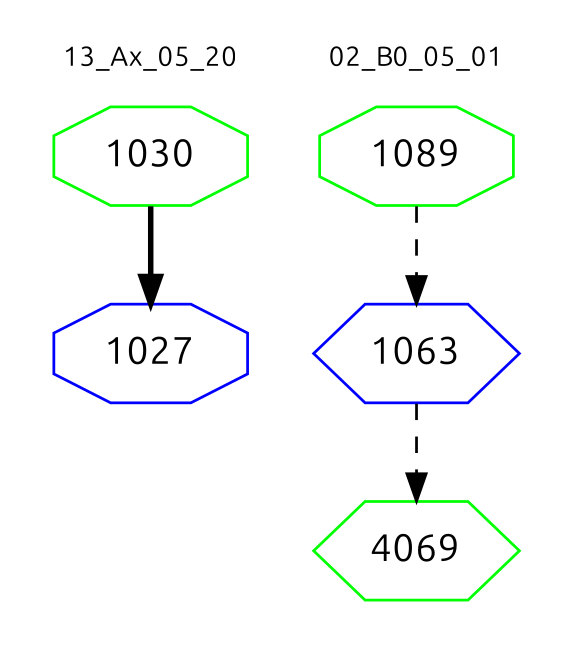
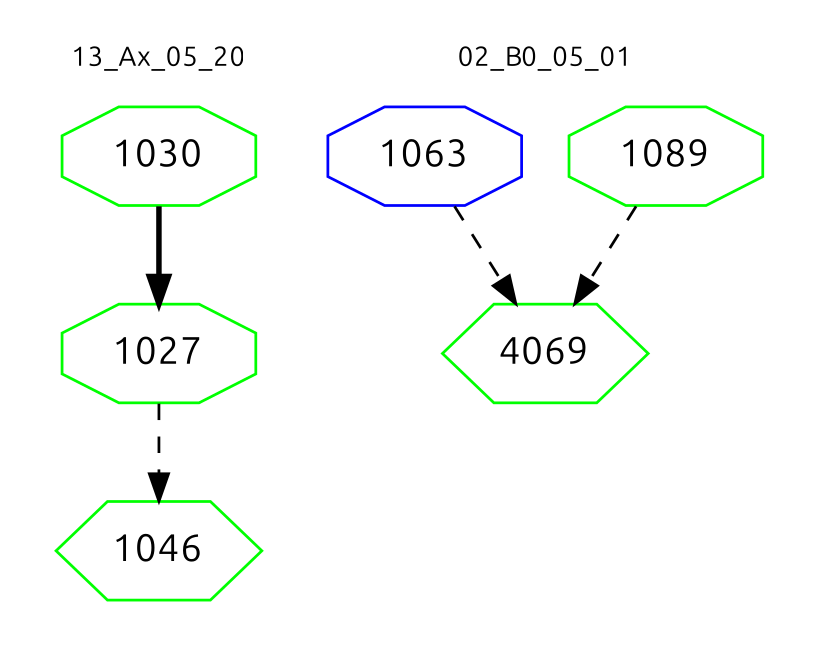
edge "1089" -> "1063": now "1089" -> "4069"
node "1027": color blue -> green
node "1063": shape hexagon -> octagon
node "1046": added
